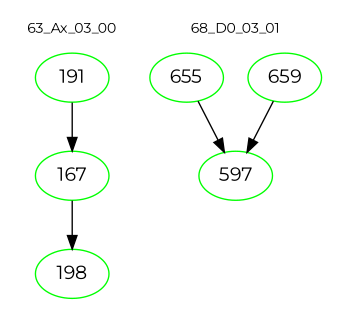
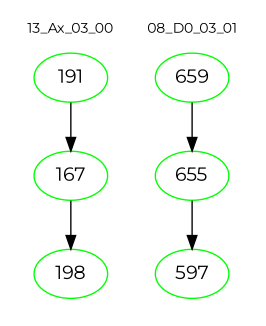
cluster "63_Ax_03_00": label "63_Ax_03_00" -> "13_Ax_03_00"
cluster "68_D0_03_01": label "68_D0_03_01" -> "08_D0_03_01"
edge "659" -> "597": now "659" -> "655"
